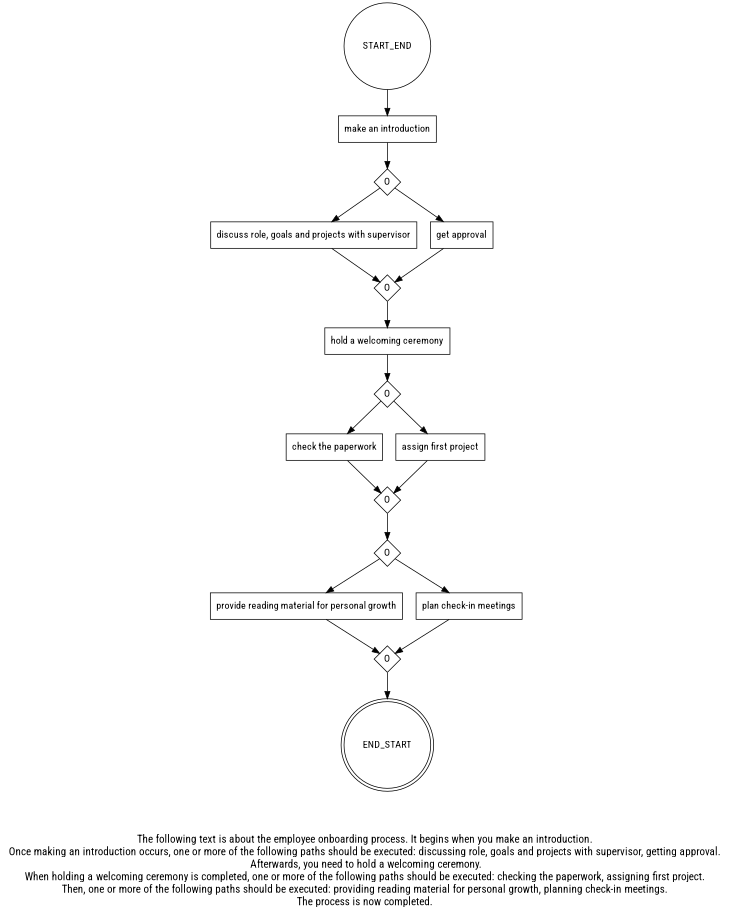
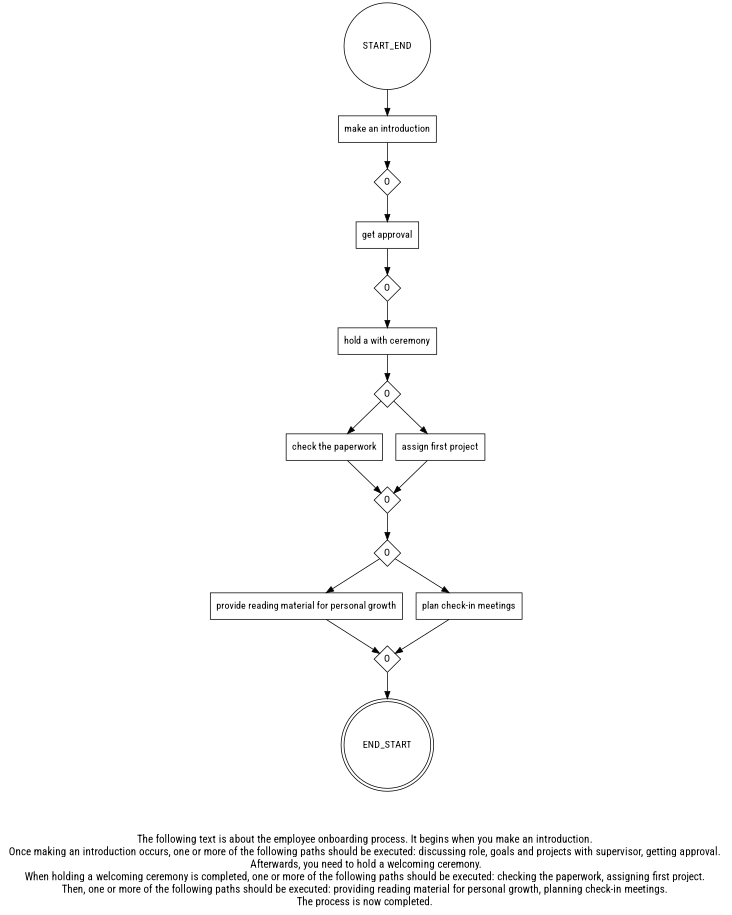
node "discuss role, goals and projects with supervisor": removed
node "hold a welcoming ceremony": label "hold a welcoming ceremony" -> "hold a with ceremony"
